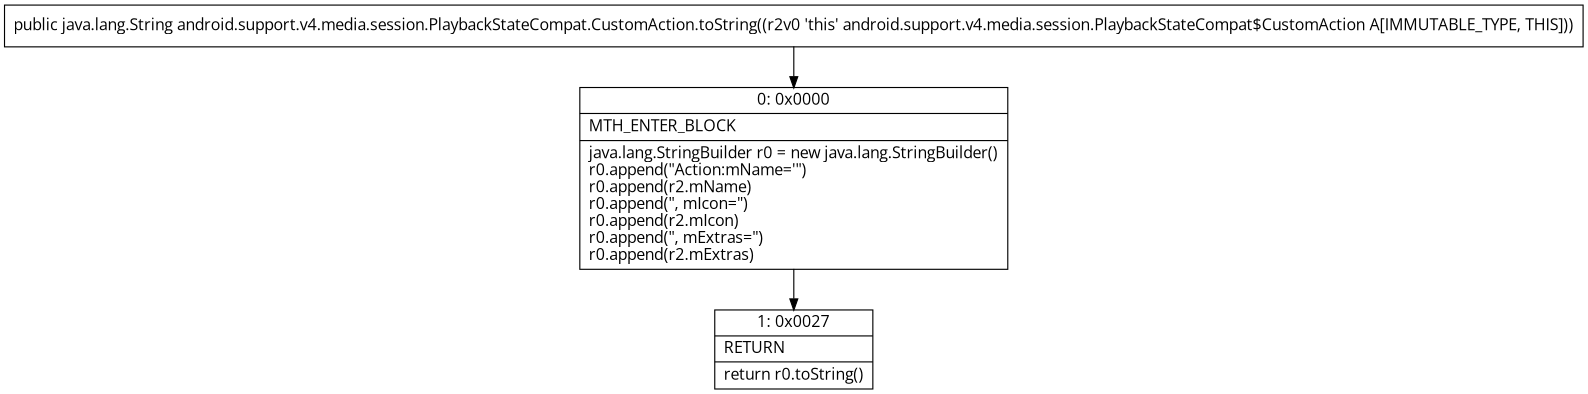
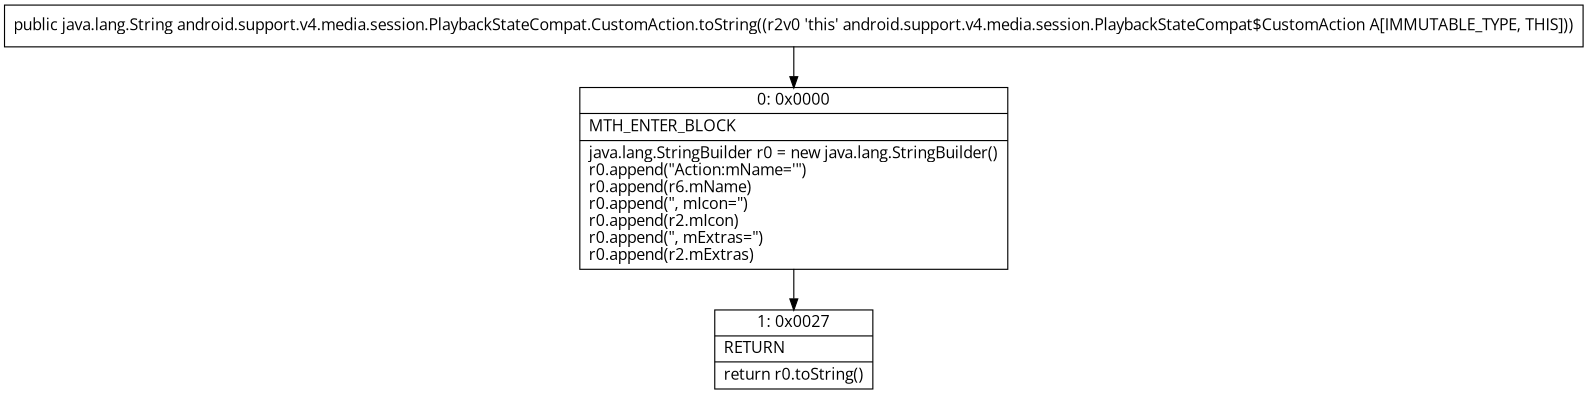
node "0: 0x0000": text "r0.append(r2.mName)" -> "r0.append(r6.mName)"
